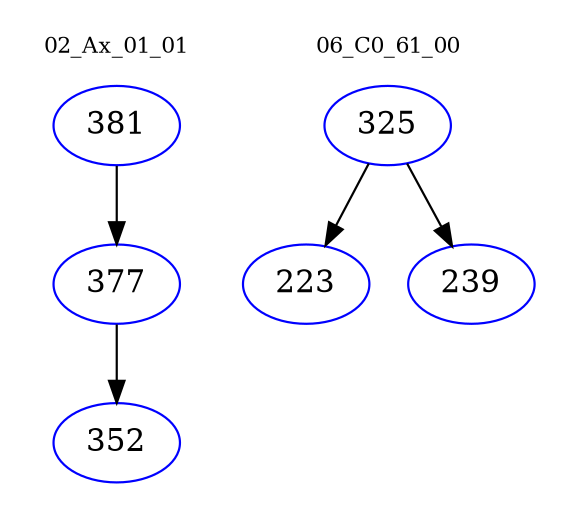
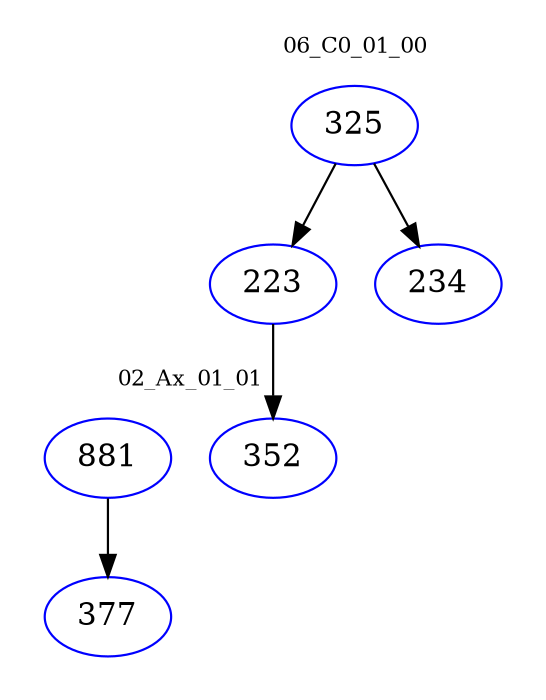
cluster "06_C0_61_00": label "06_C0_61_00" -> "06_C0_01_00"
node "381": label "381" -> "881"
node "239": label "239" -> "234"
edge "377" -> "352": now "223" -> "352"
